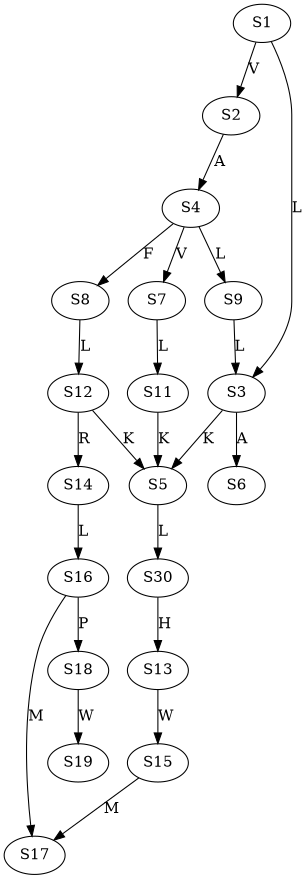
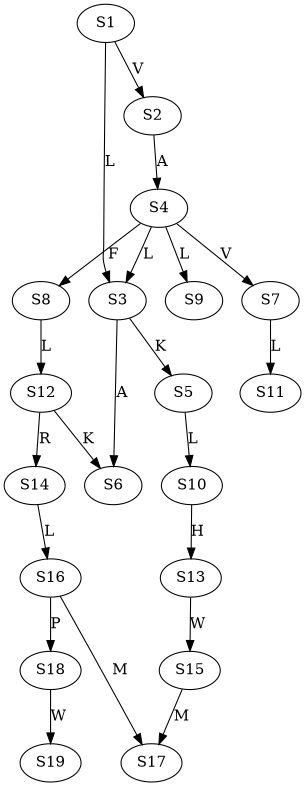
edge "S9" -> "S3": now "S4" -> "S3"
edge "S11" -> "S5": removed, label "K"
edge "S12" -> "S5": now "S12" -> "S6"
node "S30": label "S30" -> "S10"
